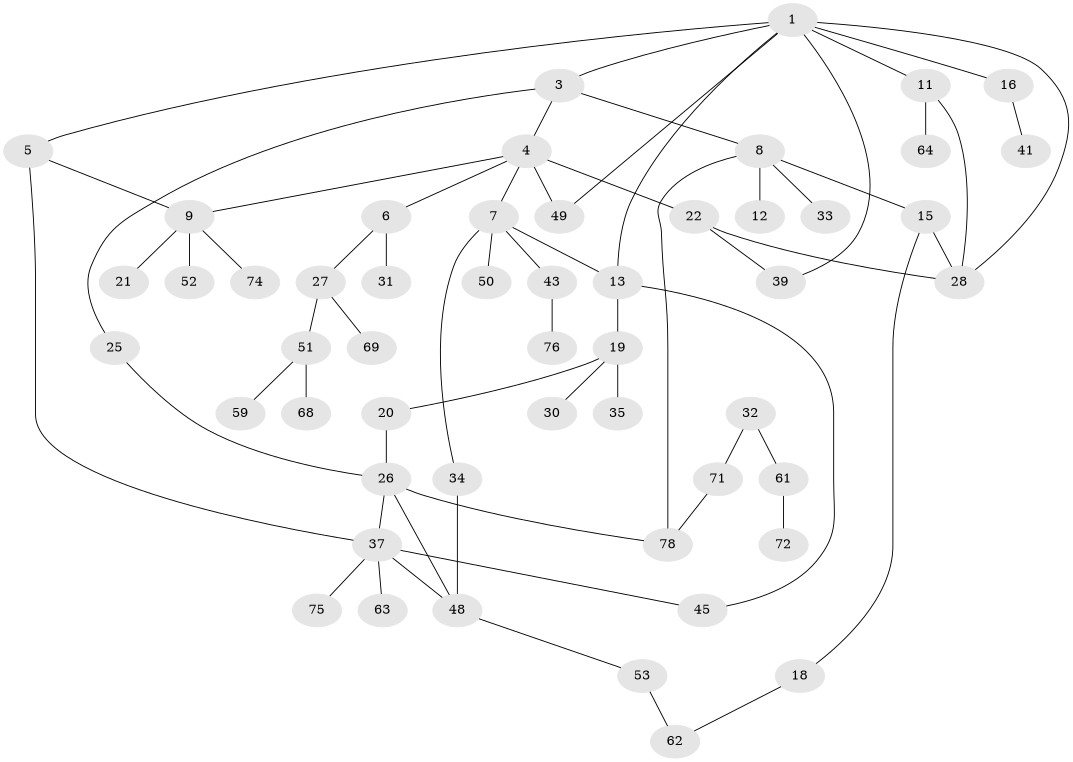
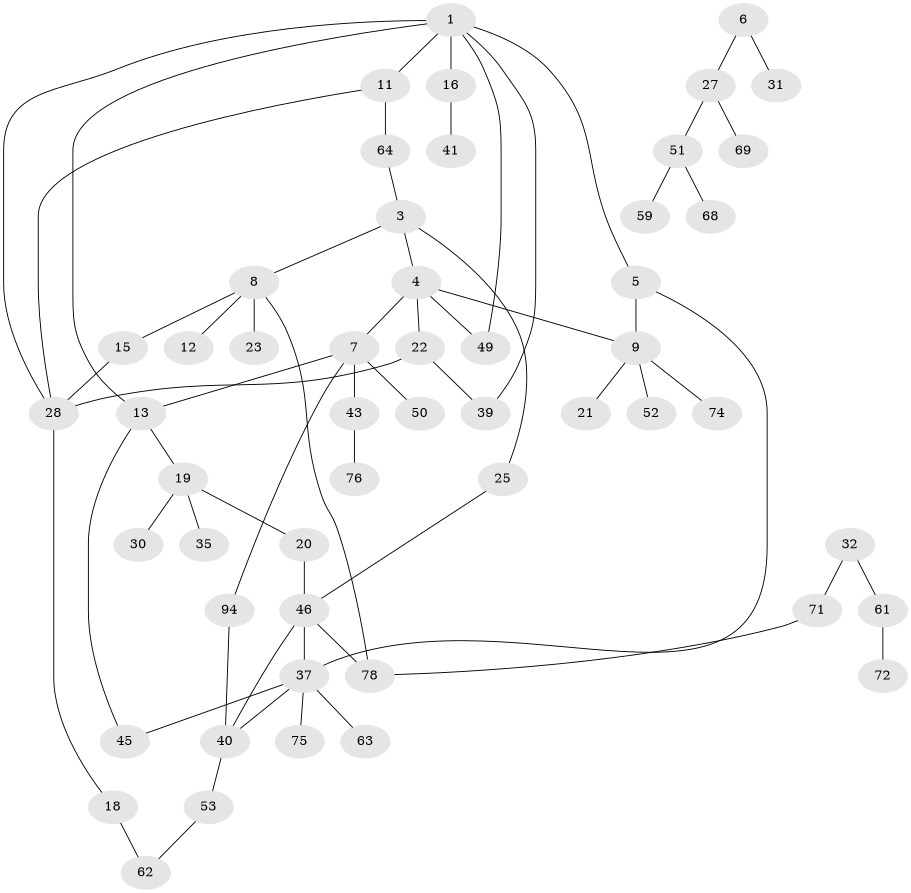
edge "1" -- "3": now "64" -- "3"
edge "4" -- "6": removed
node "33": label "33" -> "23"
edge "15" -- "18": now "28" -- "18"
node "26": label "26" -> "46"
node "34": label "34" -> "94"
node "48": label "48" -> "40"
